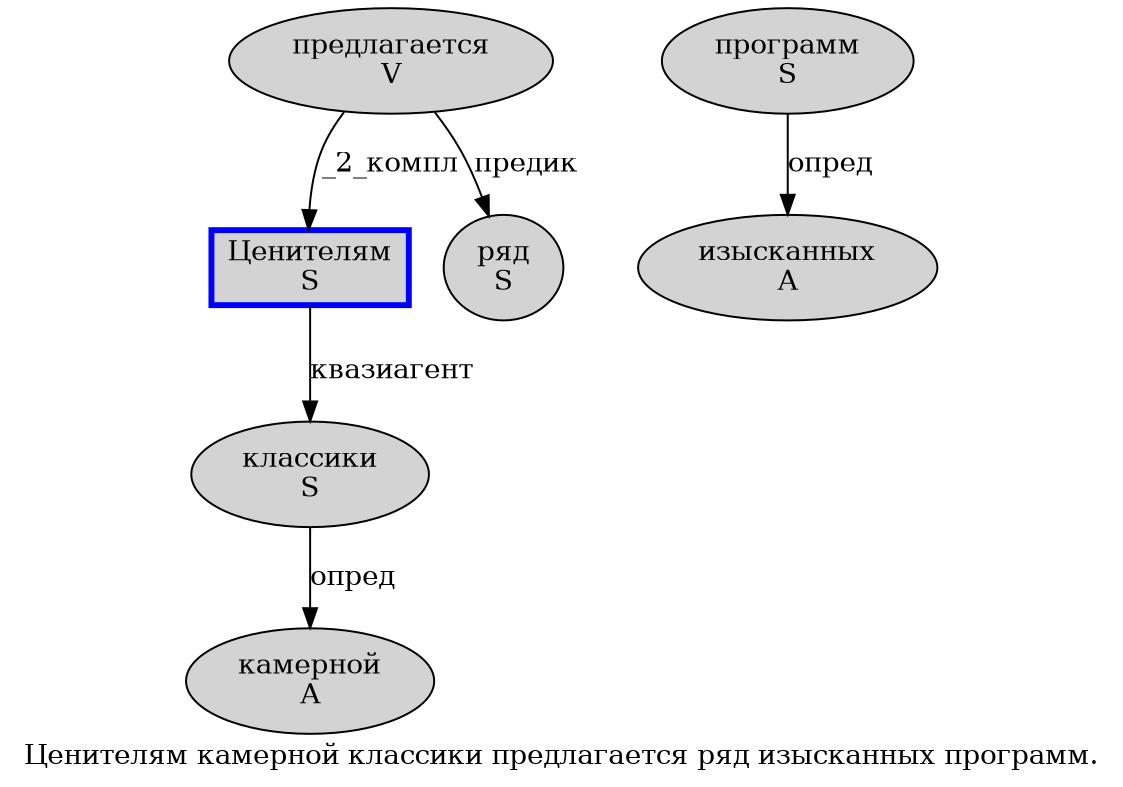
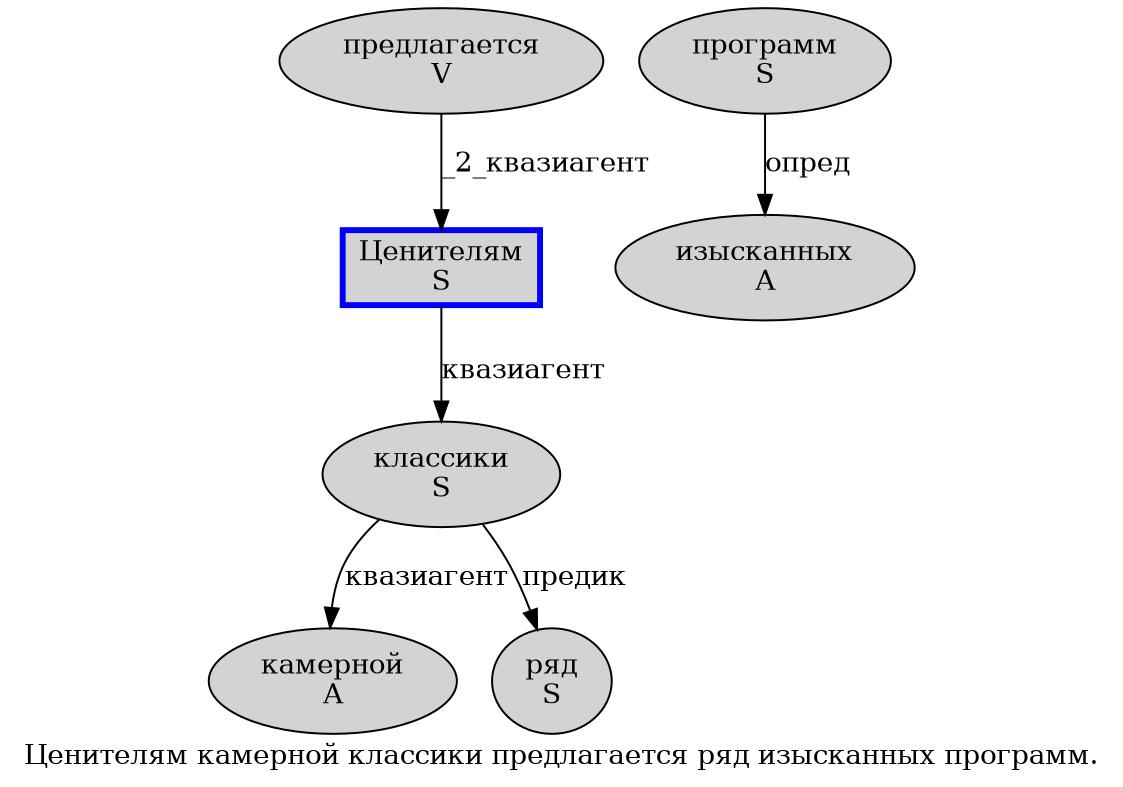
edge "предлагается V" -> "ряд S": now "классики S" -> "ряд S"
edge "предлагается V" -> "Ценителям S": label "_2_компл" -> "_2_квазиагент"
edge "классики S" -> "камерной A": label "опред" -> "квазиагент"
